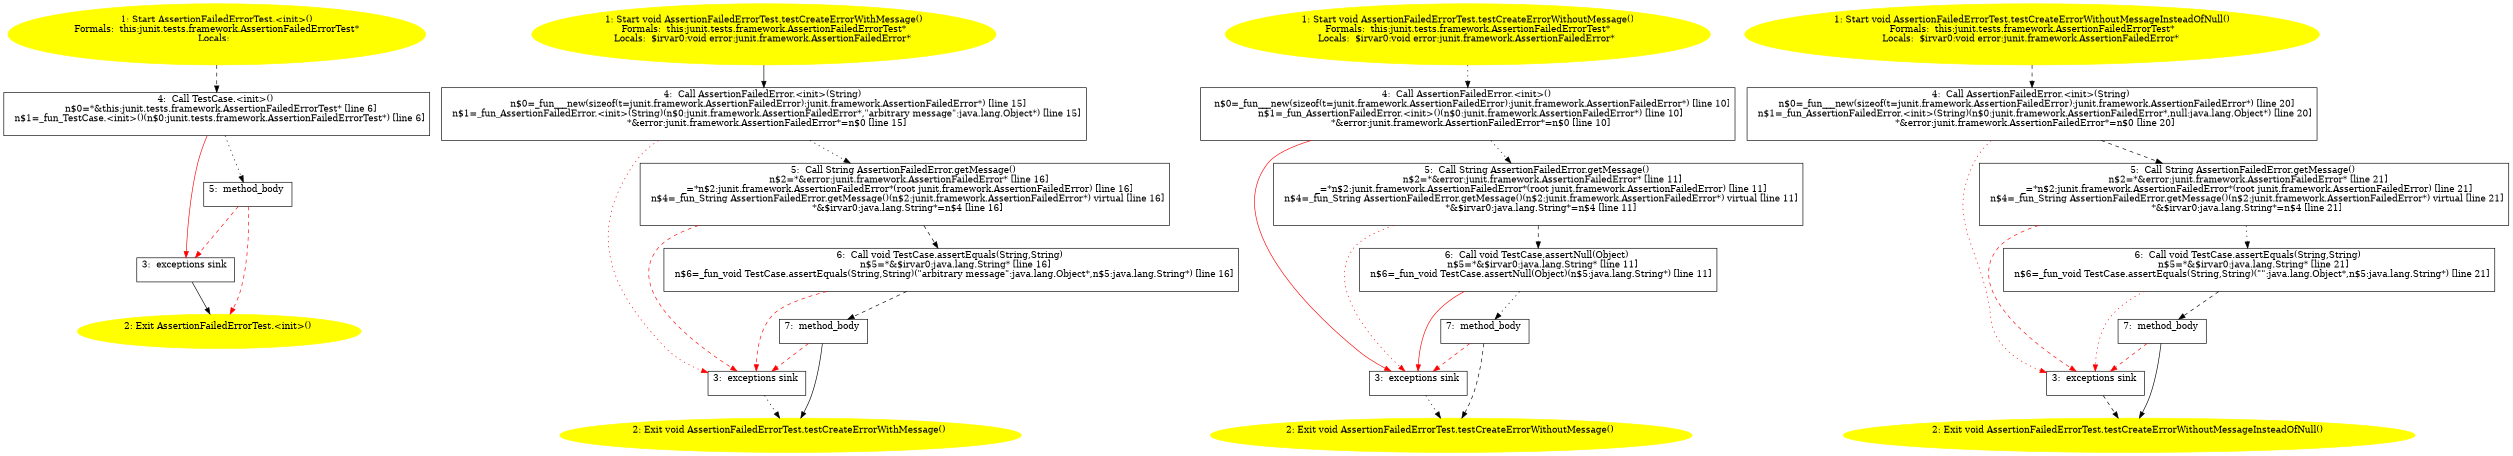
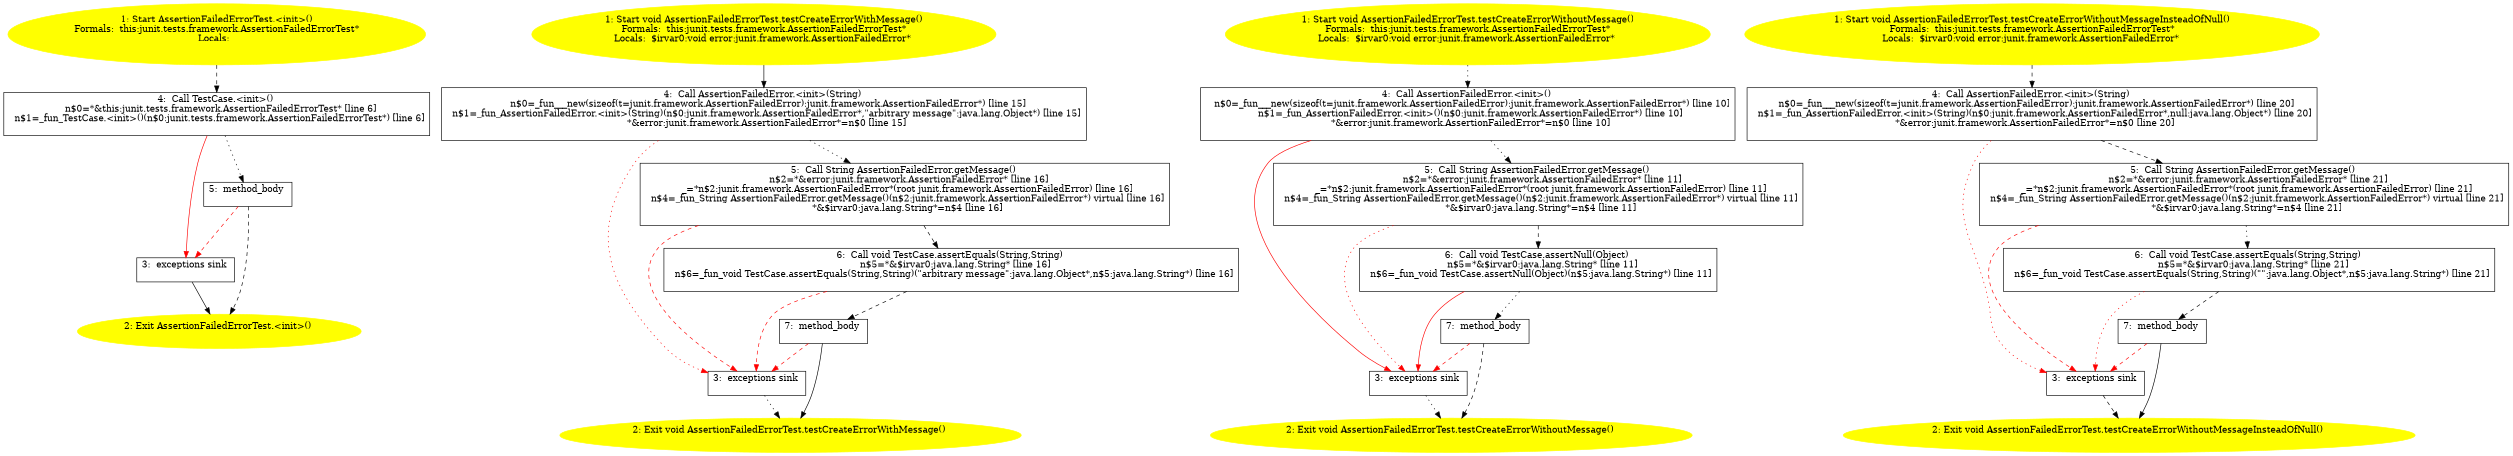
edge "5:  method_body" -> "2: Exit AssertionFailedErrorTest.<init>()": color red -> black
